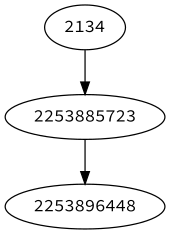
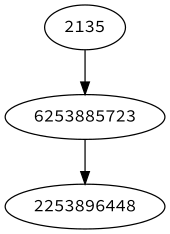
node "2134": label "2134" -> "2135"
node "2253885723": label "2253885723" -> "6253885723"
